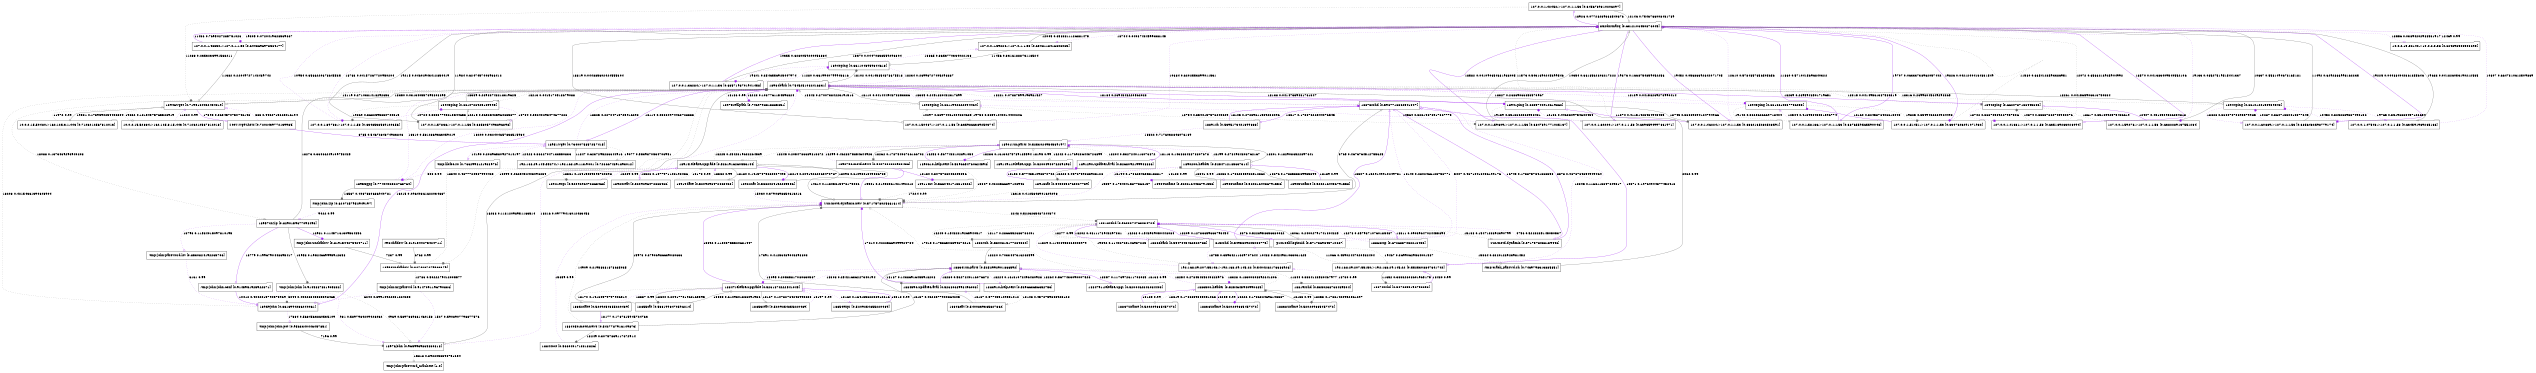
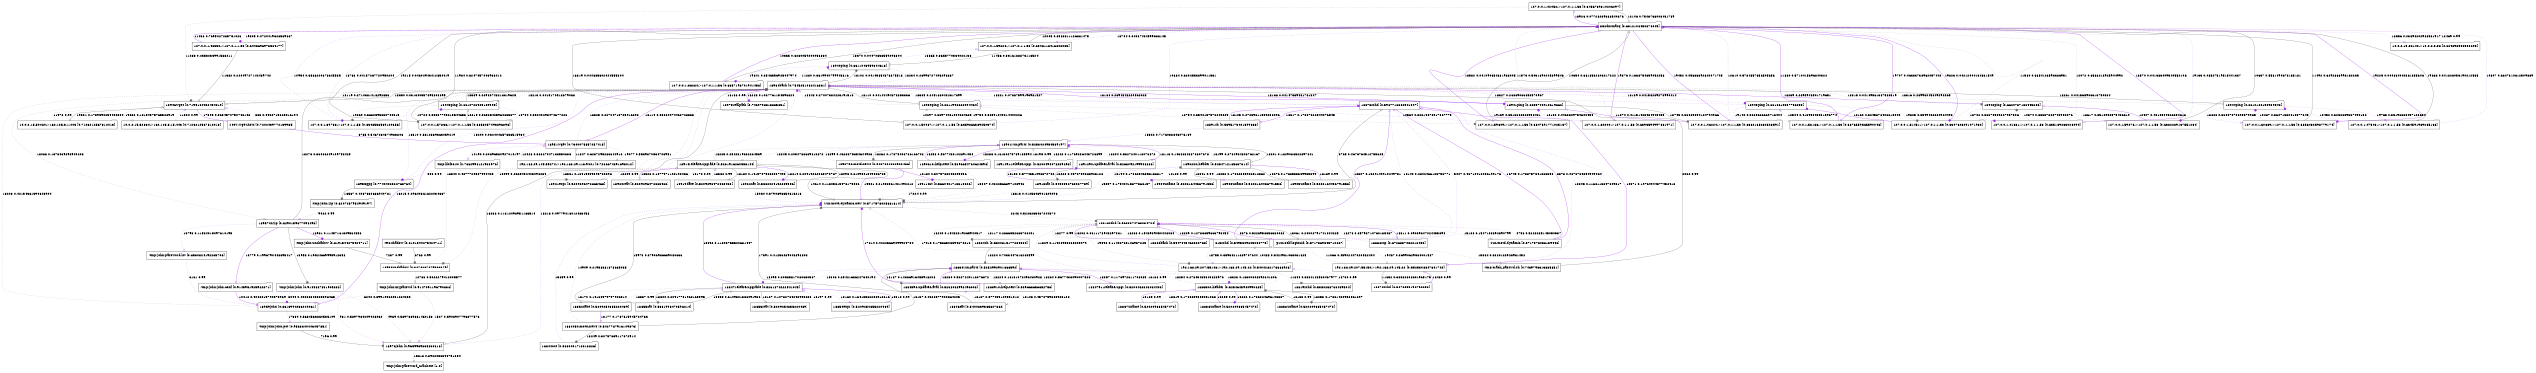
edge "/tmp/john/john [0.9145887831905832]" -> "18959john [0.8616994236240061]": color gray40 -> purple
